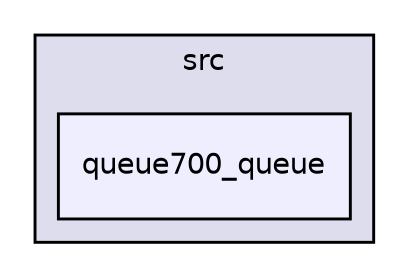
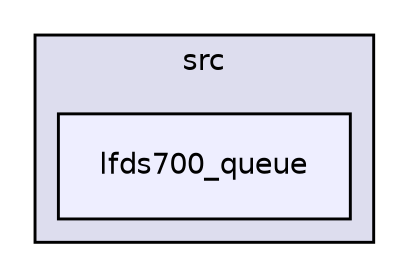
node "queue700_queue": label "queue700_queue" -> "lfds700_queue"
